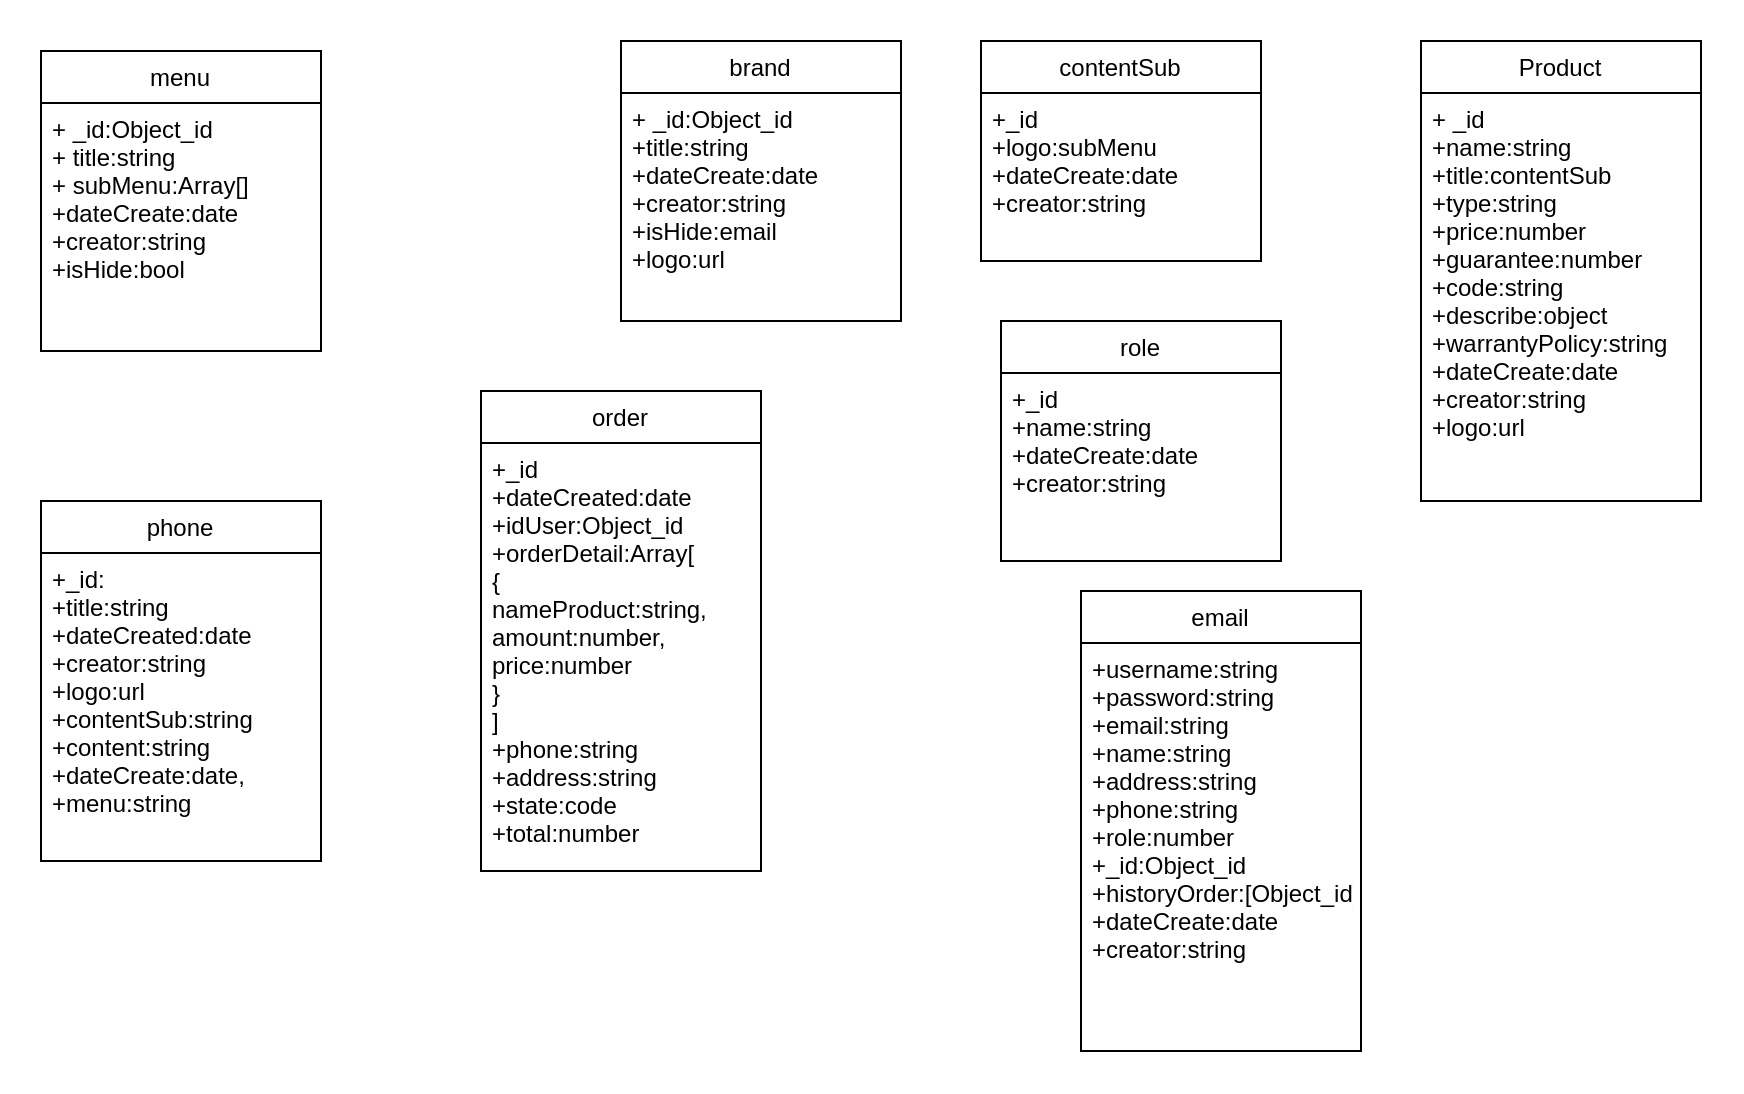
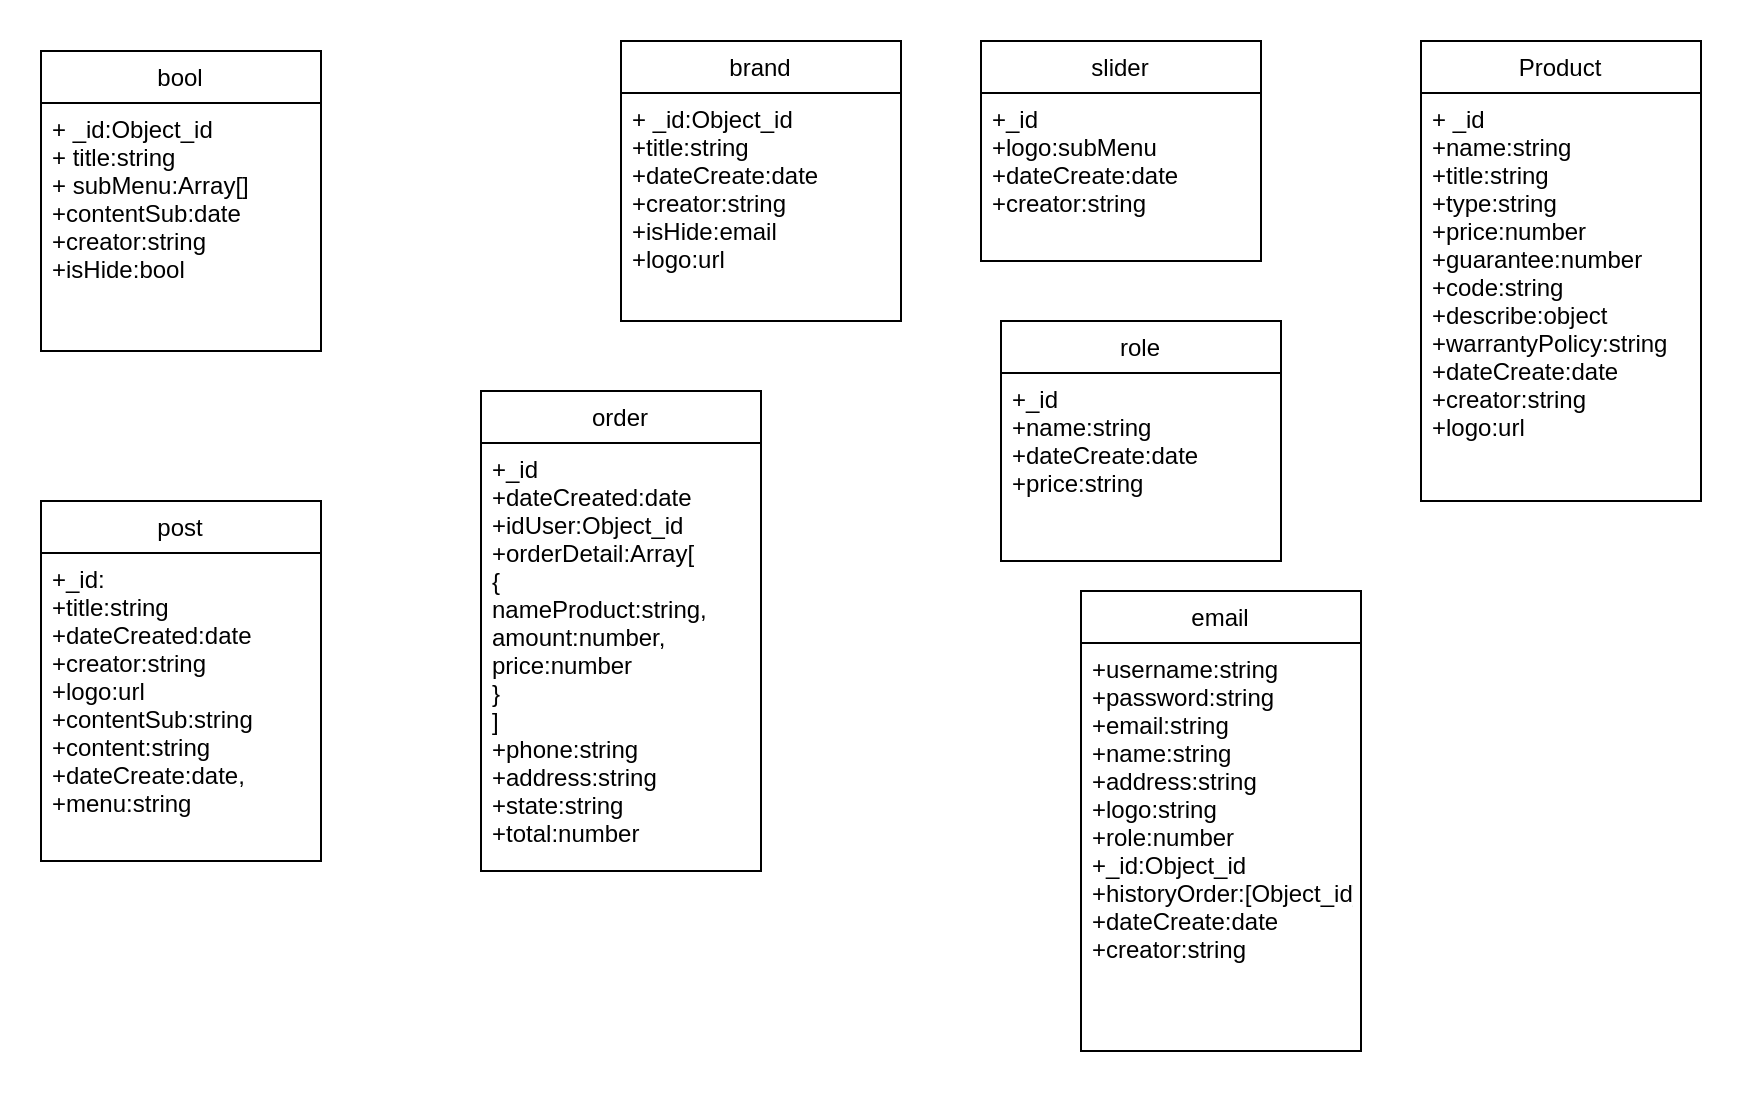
node "contentSub": label "contentSub" -> "slider"
node "menu": label "menu" -> "bool"
node "+ _id +name:string +title:contentSub +type:string +price:number +guarantee:number +code:string +describe:object +warrantyPolicy:string +dateCreate:date +creator:string +logo:url": label "+ _id +name:string +title:contentSub +type:string +price:number +guarantee:number +code:string +describe:object +warrantyPolicy:string +dateCreate:date +creator:string +logo:url" -> "+ _id +name:string +title:string +type:string +price:number +guarantee:number +code:string +describe:object +warrantyPolicy:string +dateCreate:date +creator:string +logo:url"
node "+ _id:Object_id + title:string + subMenu:Array[] +dateCreate:date +creator:string +isHide:bool": label "+ _id:Object_id + title:string + subMenu:Array[] +dateCreate:date +creator:string +isHide:bool" -> "+ _id:Object_id + title:string + subMenu:Array[] +contentSub:date +creator:string +isHide:bool"
node "+_id +name:string +dateCreate:date +creator:string": label "+_id +name:string +dateCreate:date +creator:string" -> "+_id +name:string +dateCreate:date +price:string"
node "+_id +dateCreated:date +idUser:Object_id +orderDetail:Array[ { nameProduct:string, amount:number, price:number } ] +phone:string +address:string +state:code +total:number": label "+_id +dateCreated:date +idUser:Object_id +orderDetail:Array[ { nameProduct:string, amount:number, price:number } ] +phone:string +address:string +state:code +total:number" -> "+_id +dateCreated:date +idUser:Object_id +orderDetail:Array[ { nameProduct:string, amount:number, price:number } ] +phone:string +address:string +state:string +total:number"
node "phone": label "phone" -> "post"
node "+username:string +password:string +email:string +name:string +address:string +phone:string +role:number +_id:Object_id +historyOrder:[Object_id] +dateCreate:date +creator:string": label "+username:string +password:string +email:string +name:string +address:string +phone:string +role:number +_id:Object_id +historyOrder:[Object_id] +dateCreate:date +creator:string" -> "+username:string +password:string +email:string +name:string +address:string +logo:string +role:number +_id:Object_id +historyOrder:[Object_id] +dateCreate:date +creator:string"
